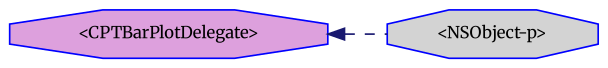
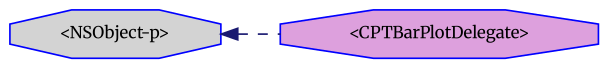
edge "<NSObject-p>" -> "<CPTBarPlotDelegate>": reversed
